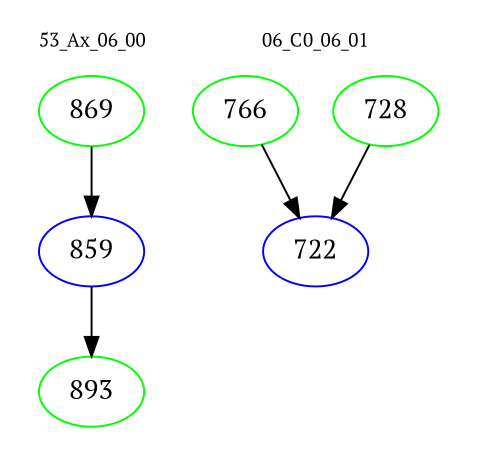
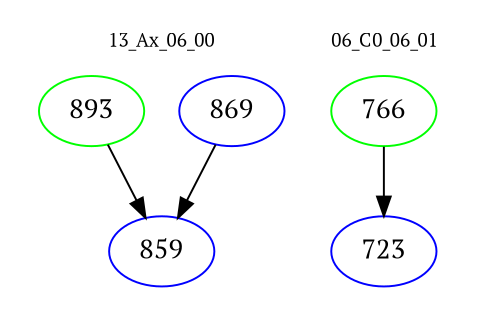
cluster "53_Ax_06_00": label "53_Ax_06_00" -> "13_Ax_06_00"
node "869": color green -> blue
node "728": removed
node "722": label "722" -> "723"
edge "859" -> "893": reversed
